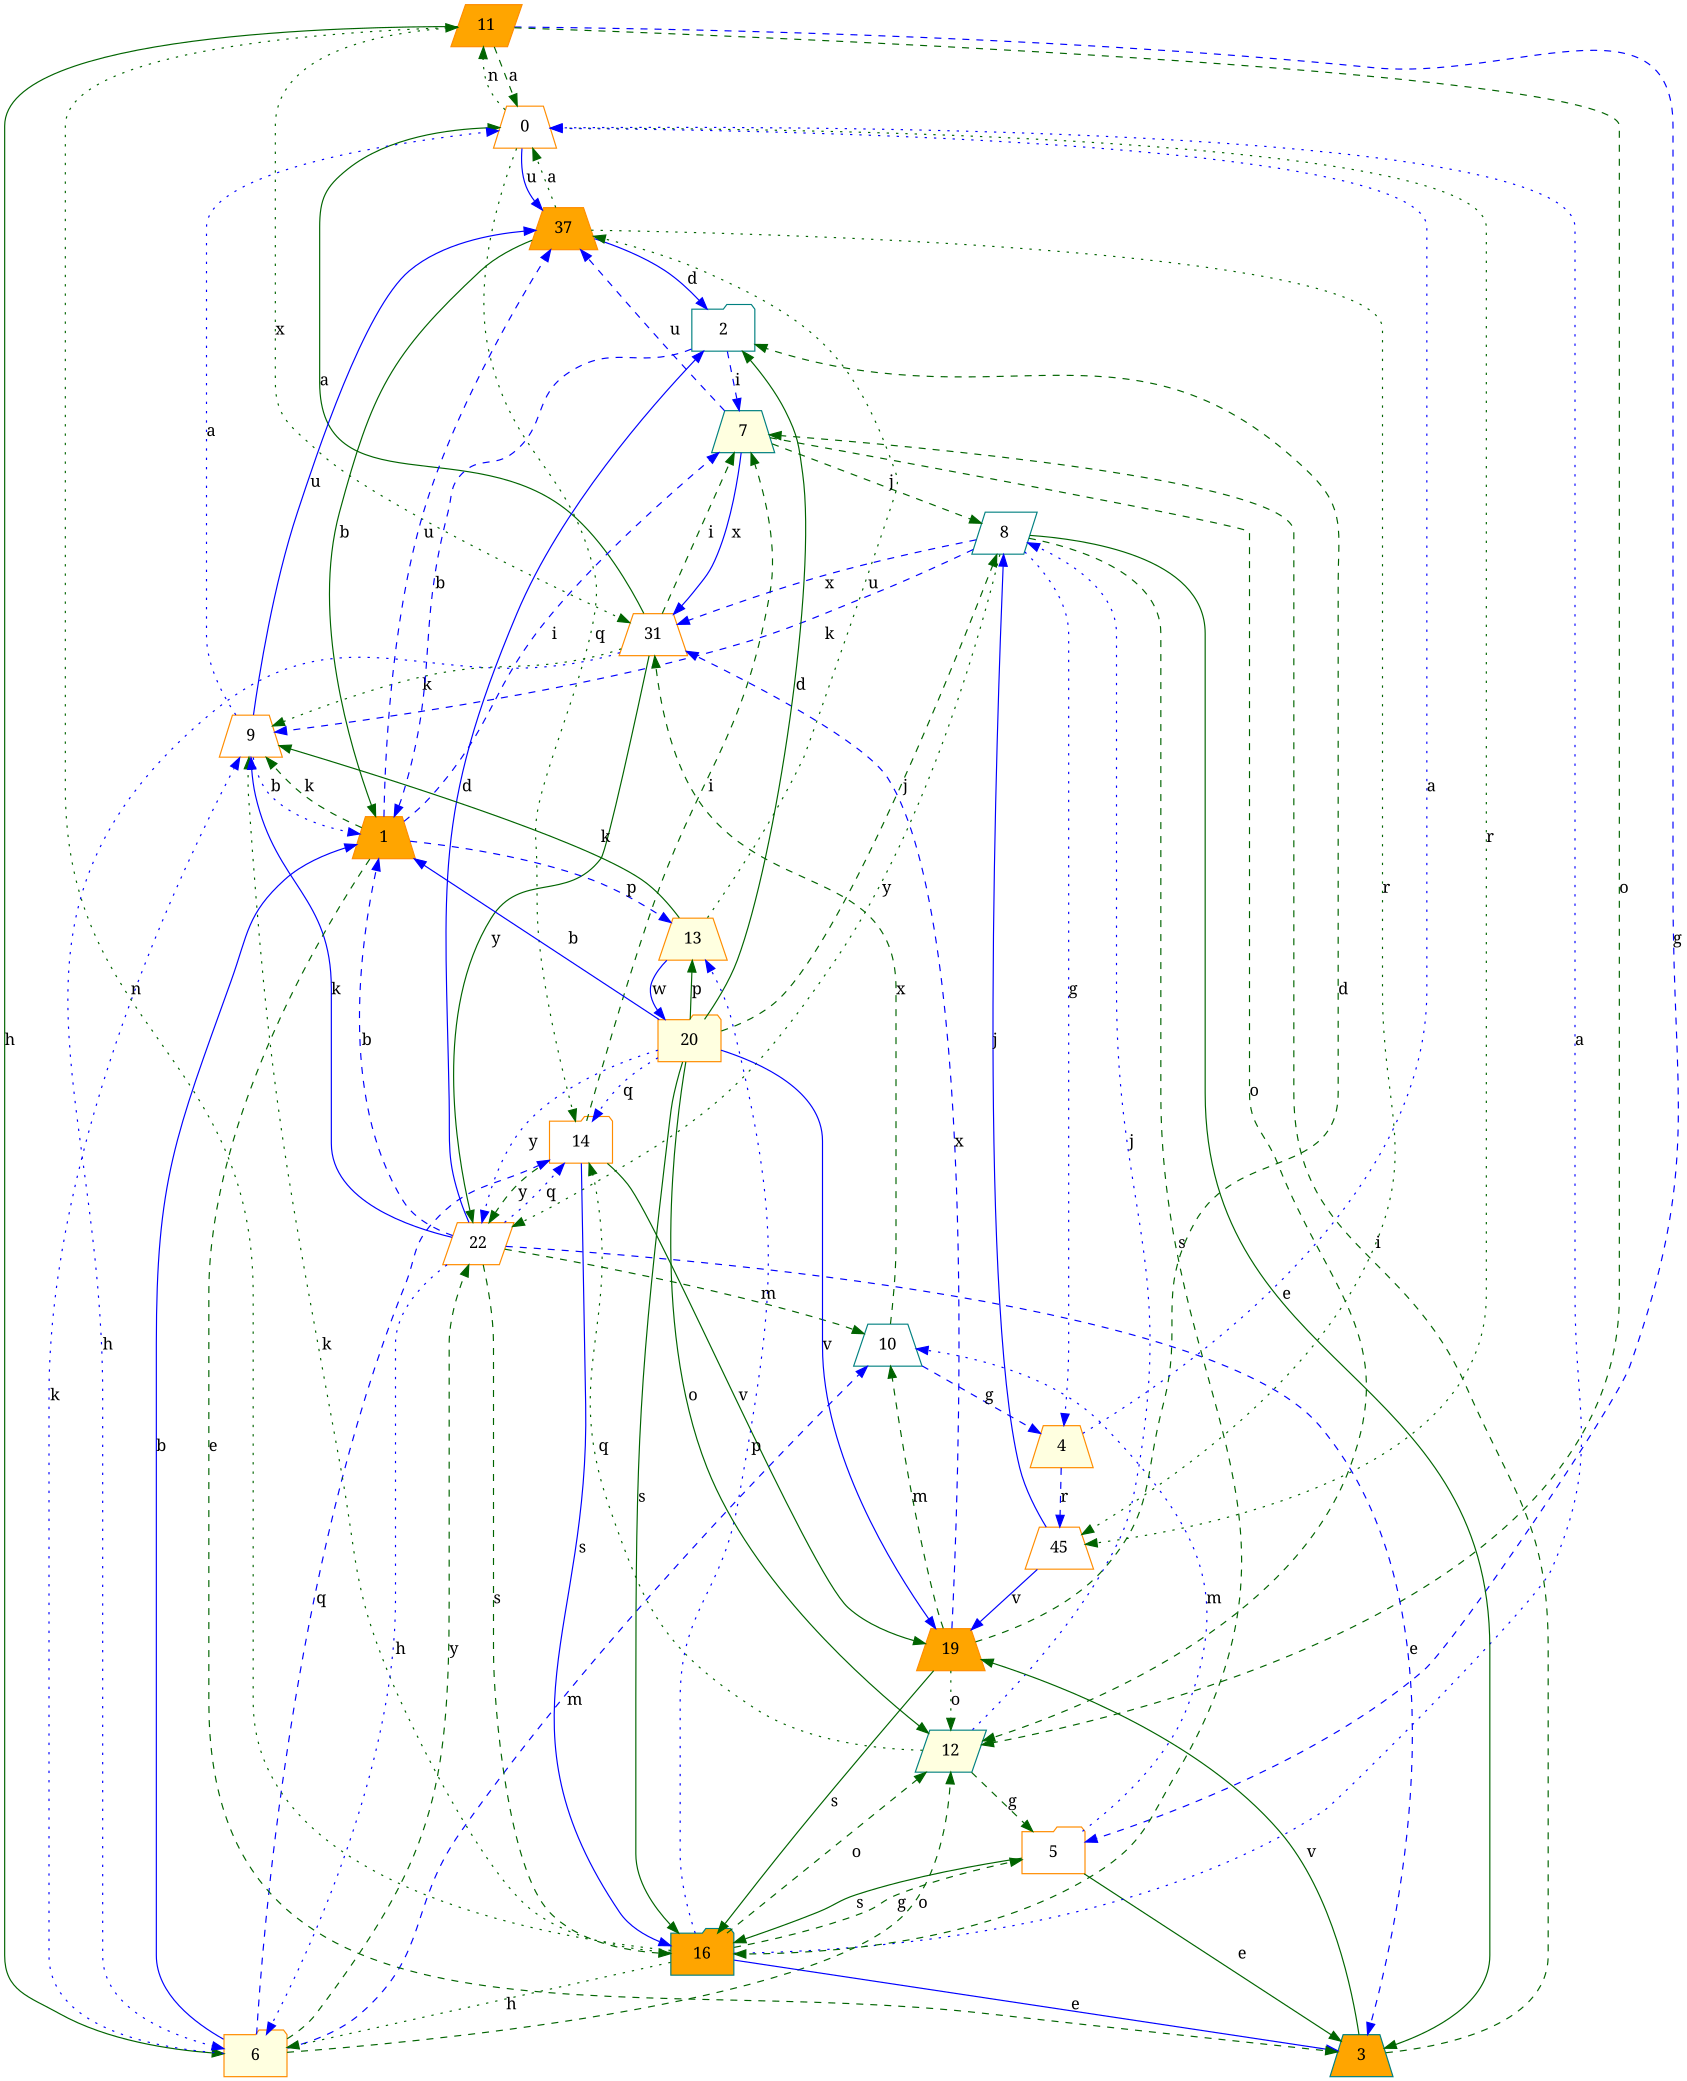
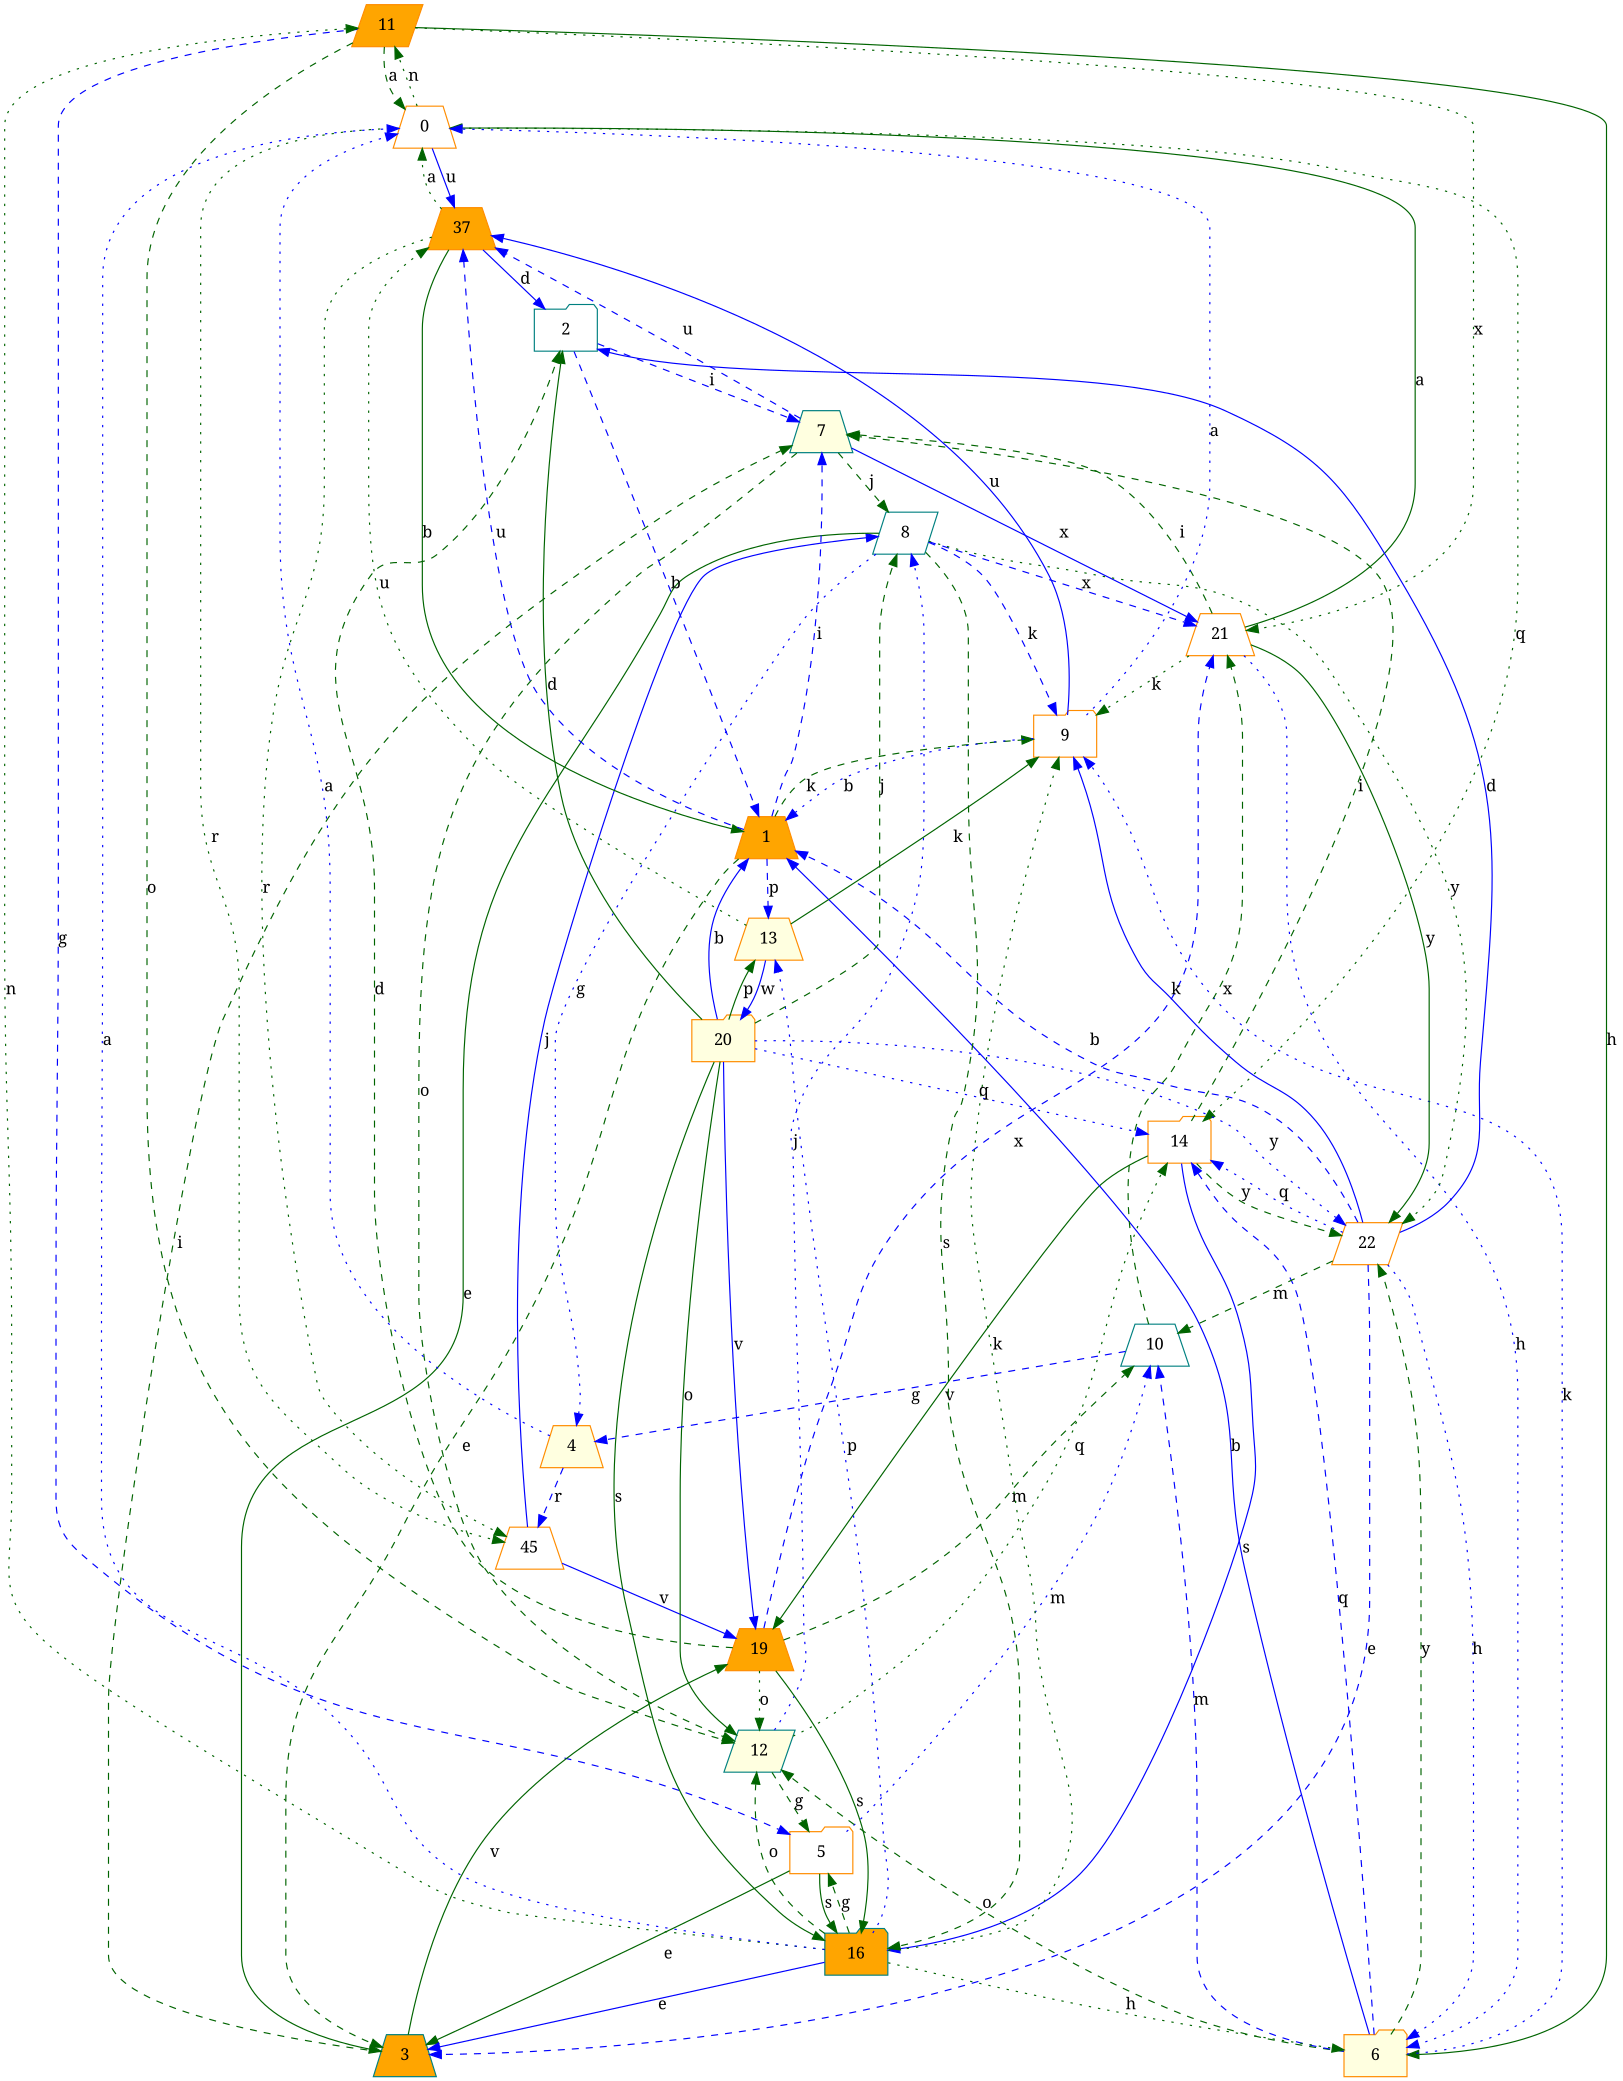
node "31": label "31" -> "21"
node "9": shape trapezium -> folder
edge "22" -> "16": removed, label "s"
